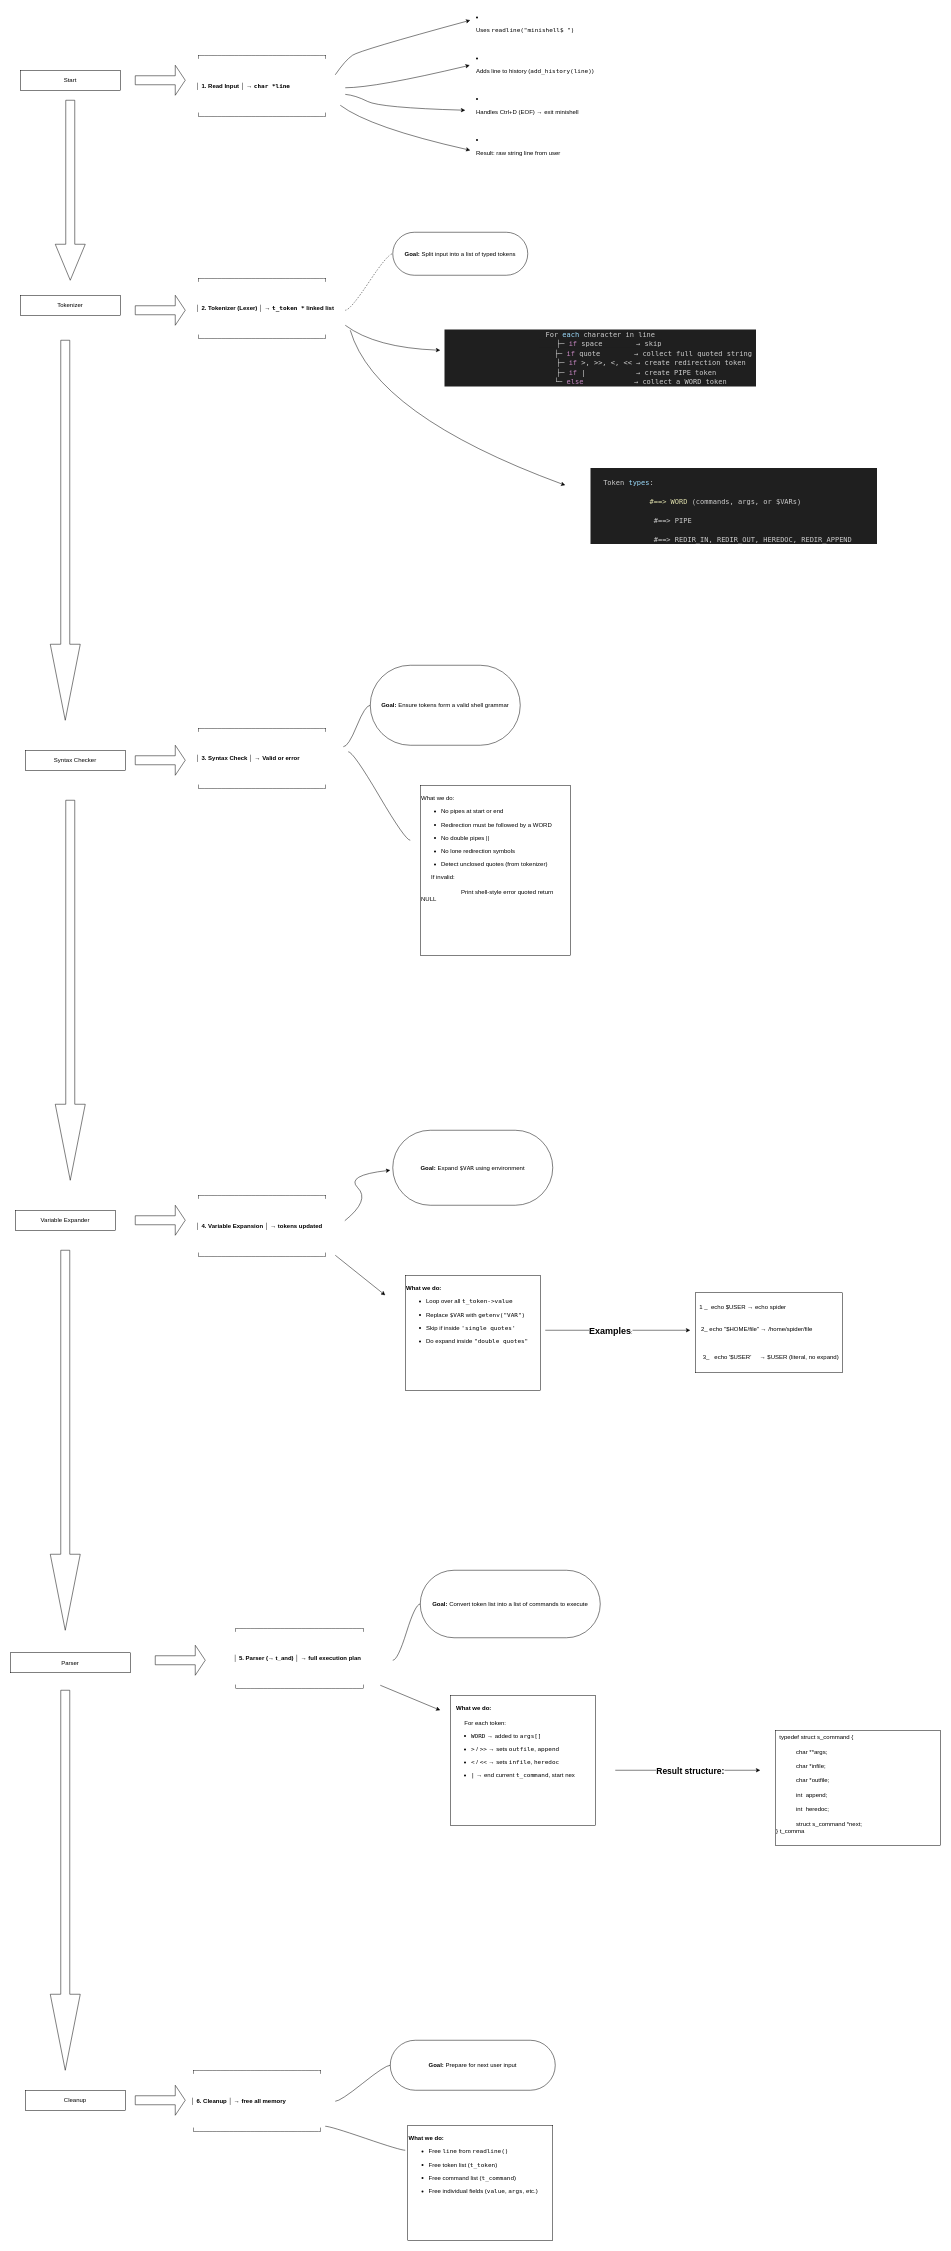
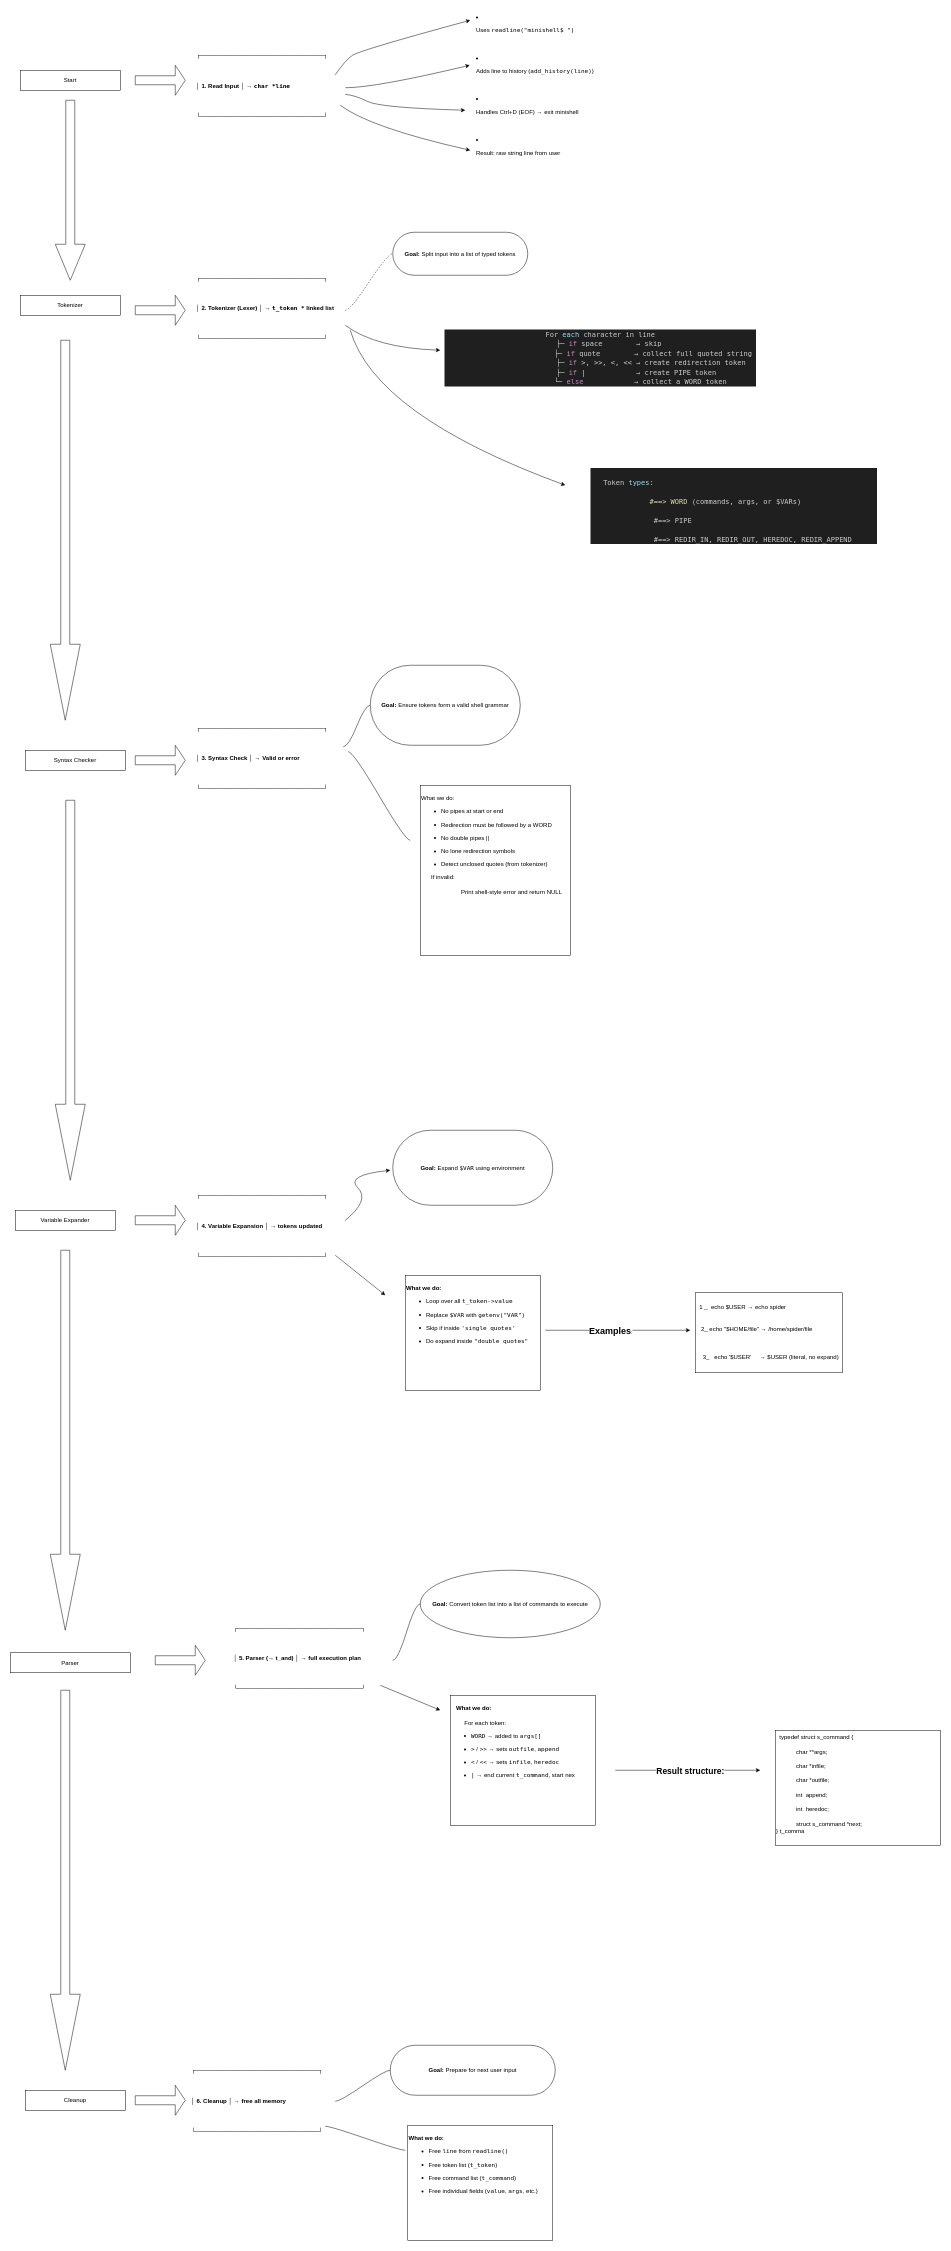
node "What we do: No pipes at start or end Redirection must be followed by a WORD No double pipes || No lone redirection symbols Detect unclosed quotes (from tokenizer) If invalid: Print shell-style error quoted return NULL": label "What we do: No pipes at start or end Redirection must be followed by a WORD No double pipes || No lone redirection symbols Detect unclosed quotes (from tokenizer) If invalid: Print shell-style error quoted return NULL" -> "What we do: No pipes at start or end Redirection must be followed by a WORD No double pipes || No lone redirection symbols Detect unclosed quotes (from tokenizer) If invalid: Print shell-style error and return NULL"
node "Goal: Convert token list into a list of commands to execute": shape rounded rectangle -> ellipse
node "Goal: Prepare for next user input": moved (473, 2065) -> (473, 2070)
